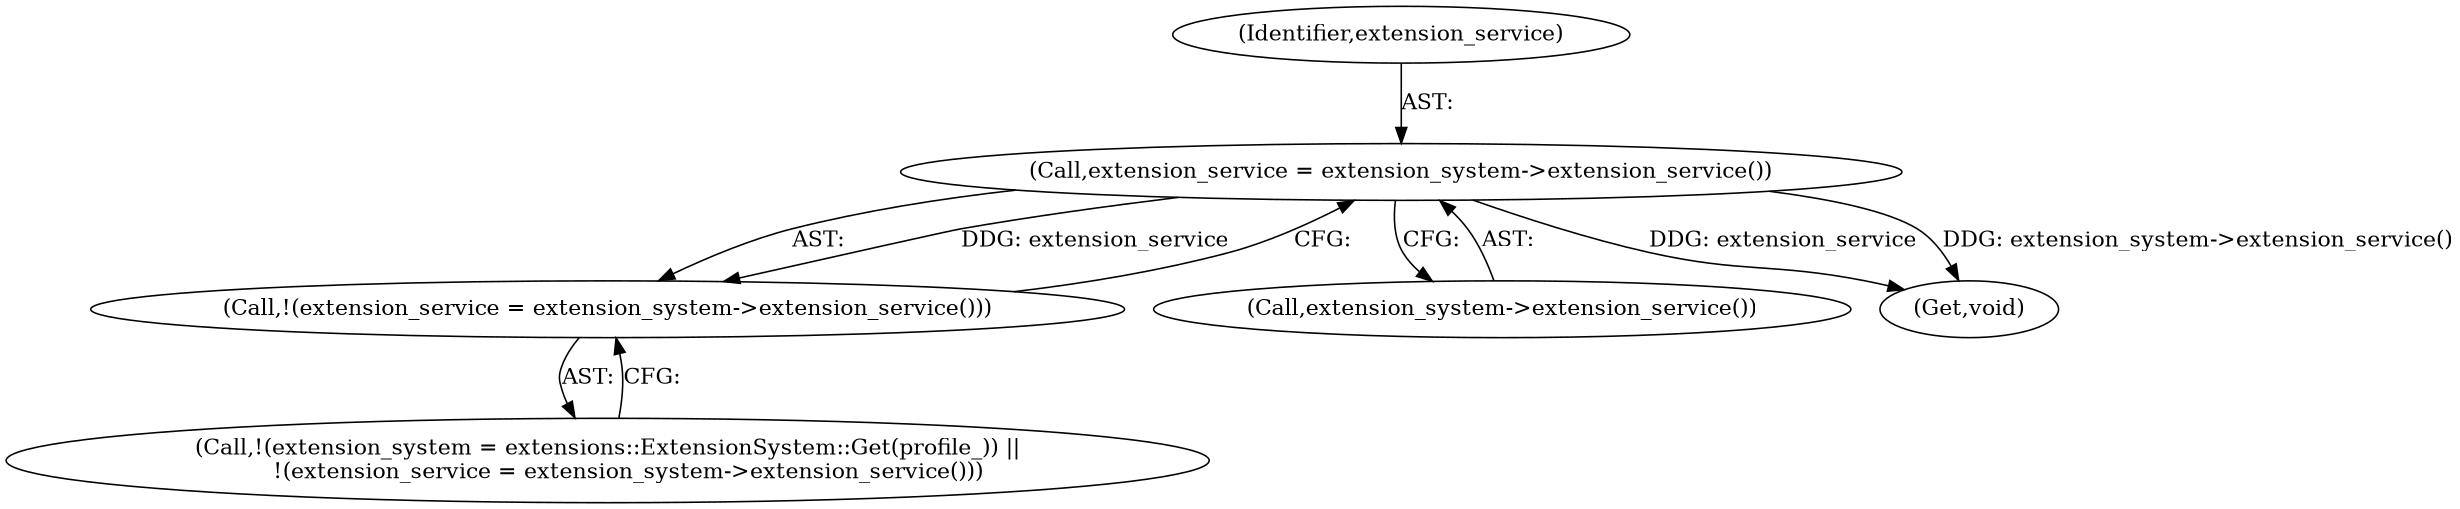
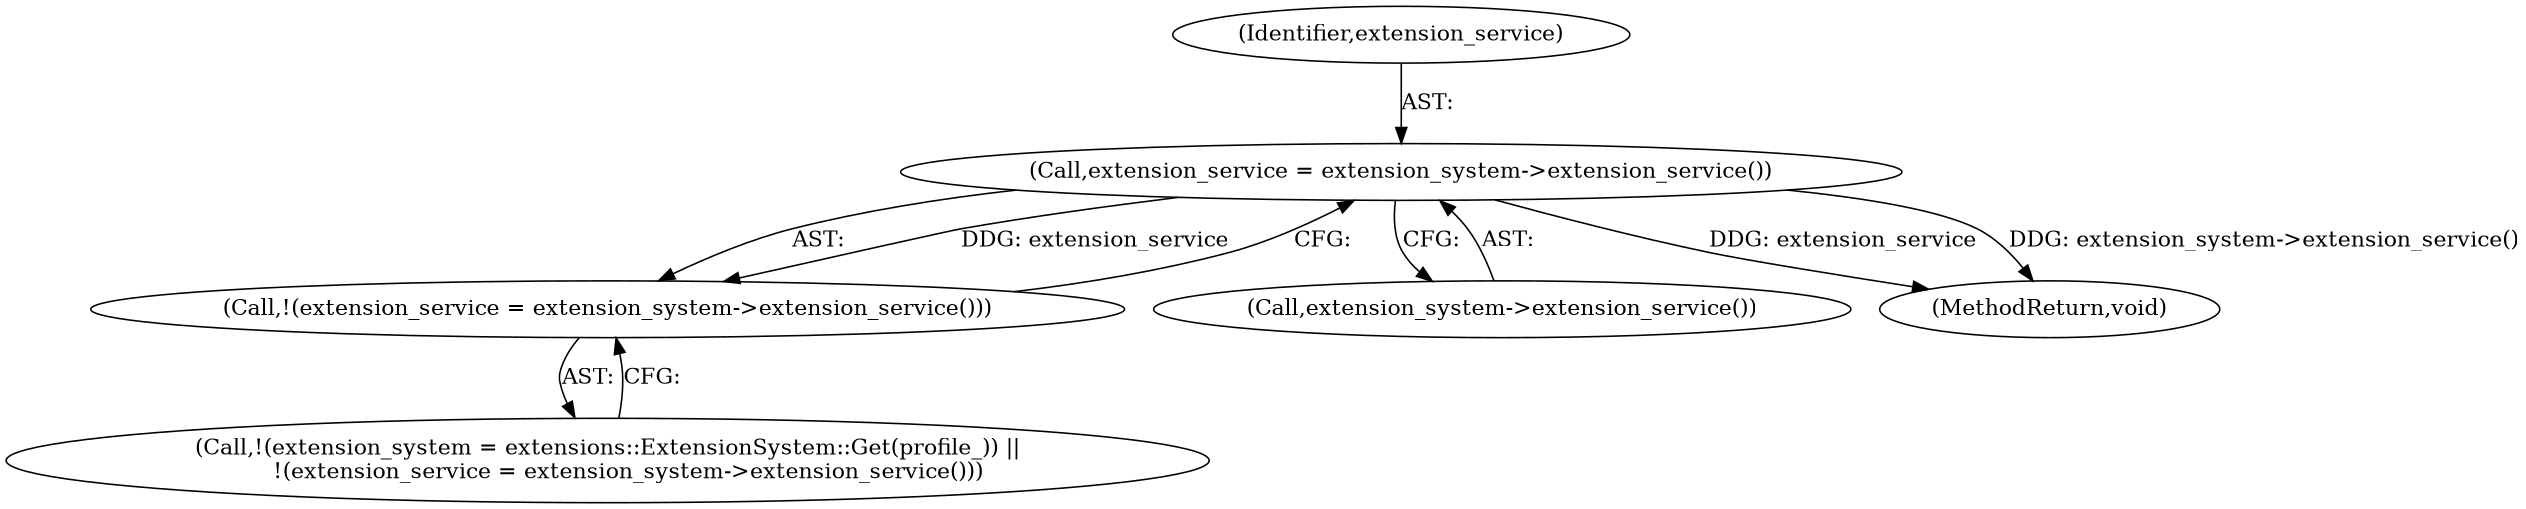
node "(Get,void)": label "(Get,void)" -> "(MethodReturn,void)"
